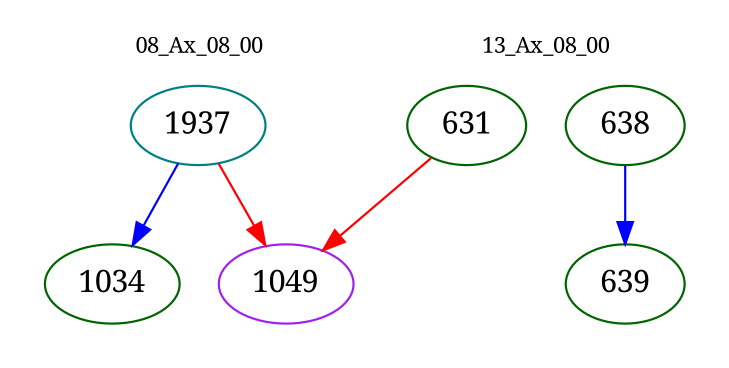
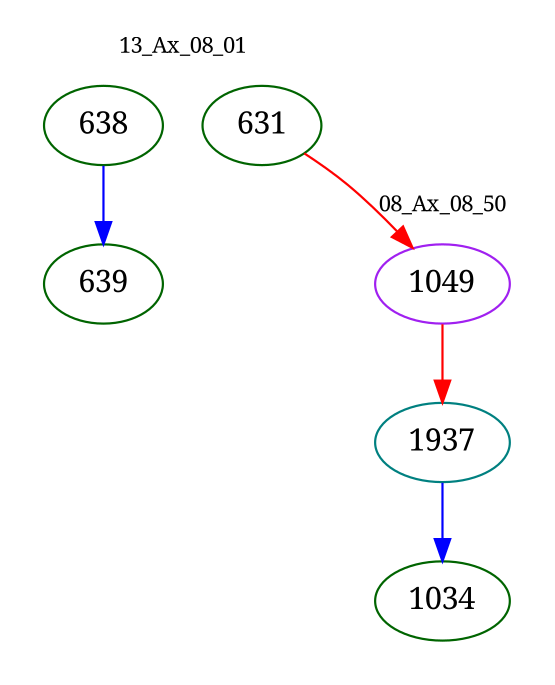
cluster "08_Ax_08_00": label "08_Ax_08_00" -> "08_Ax_08_50"
cluster "13_Ax_08_00": label "13_Ax_08_00" -> "13_Ax_08_01"
edge "1937" -> "1049": reversed
